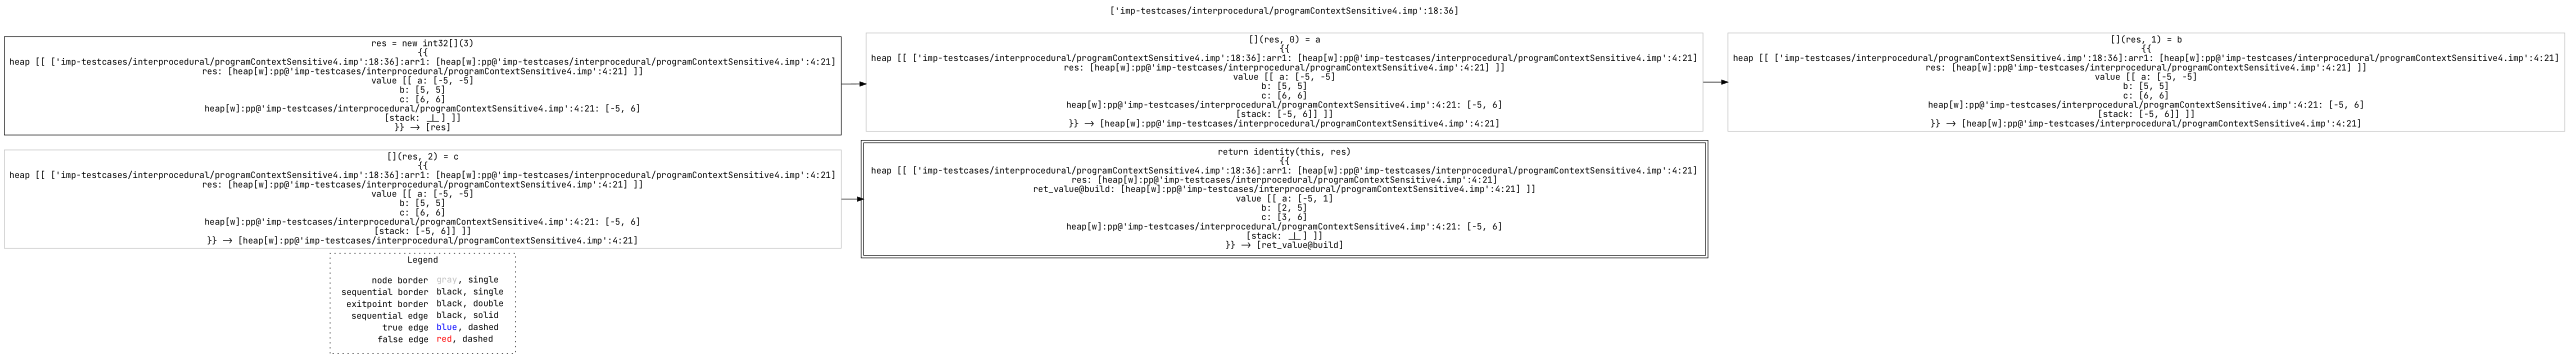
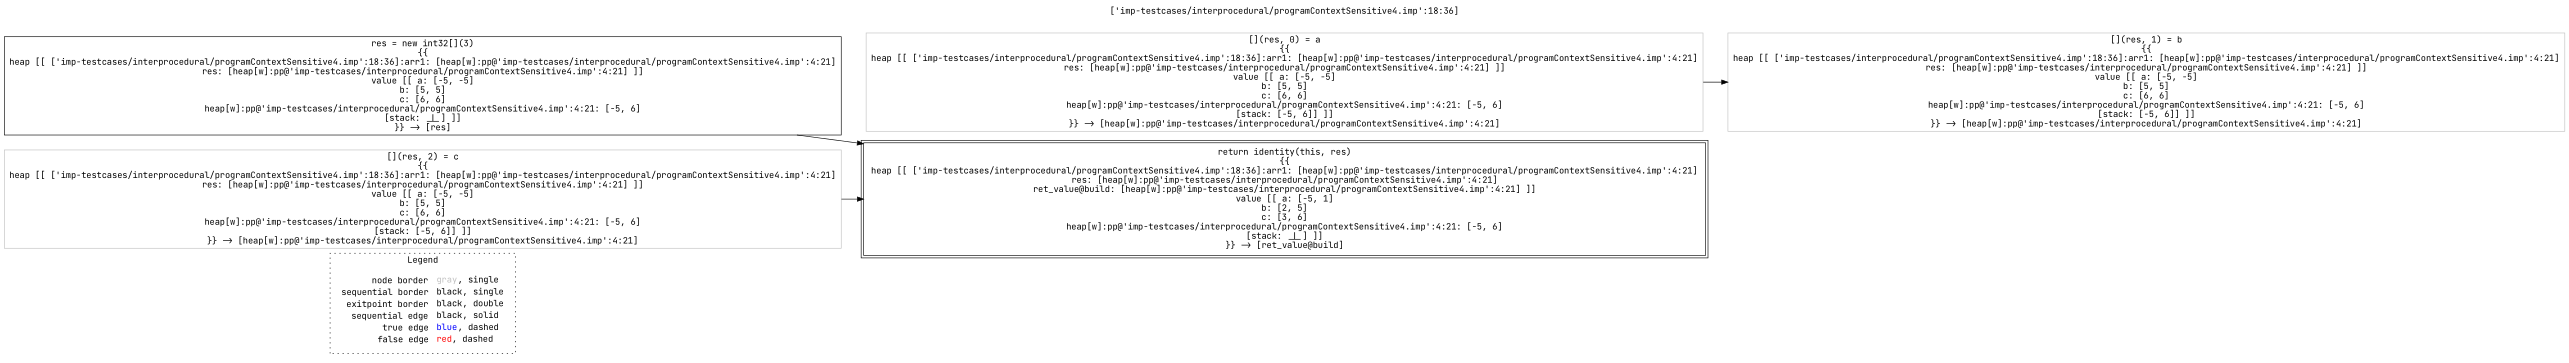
edge "res = new int32[](3)" -> "[](res, 0) = a": now "res = new int32[](3)" -> "return identity(this, res)"
